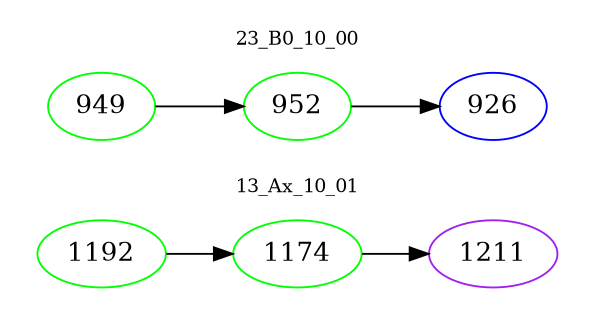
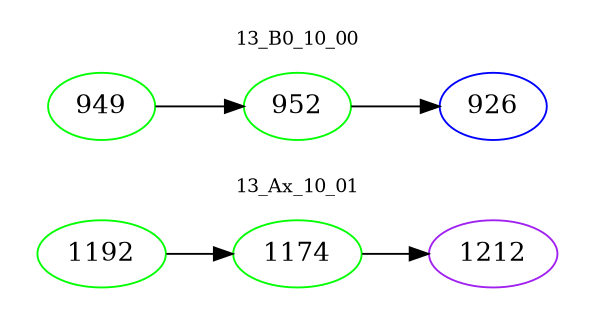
cluster "23_B0_10_00": label "23_B0_10_00" -> "13_B0_10_00"
node "1211": label "1211" -> "1212"
